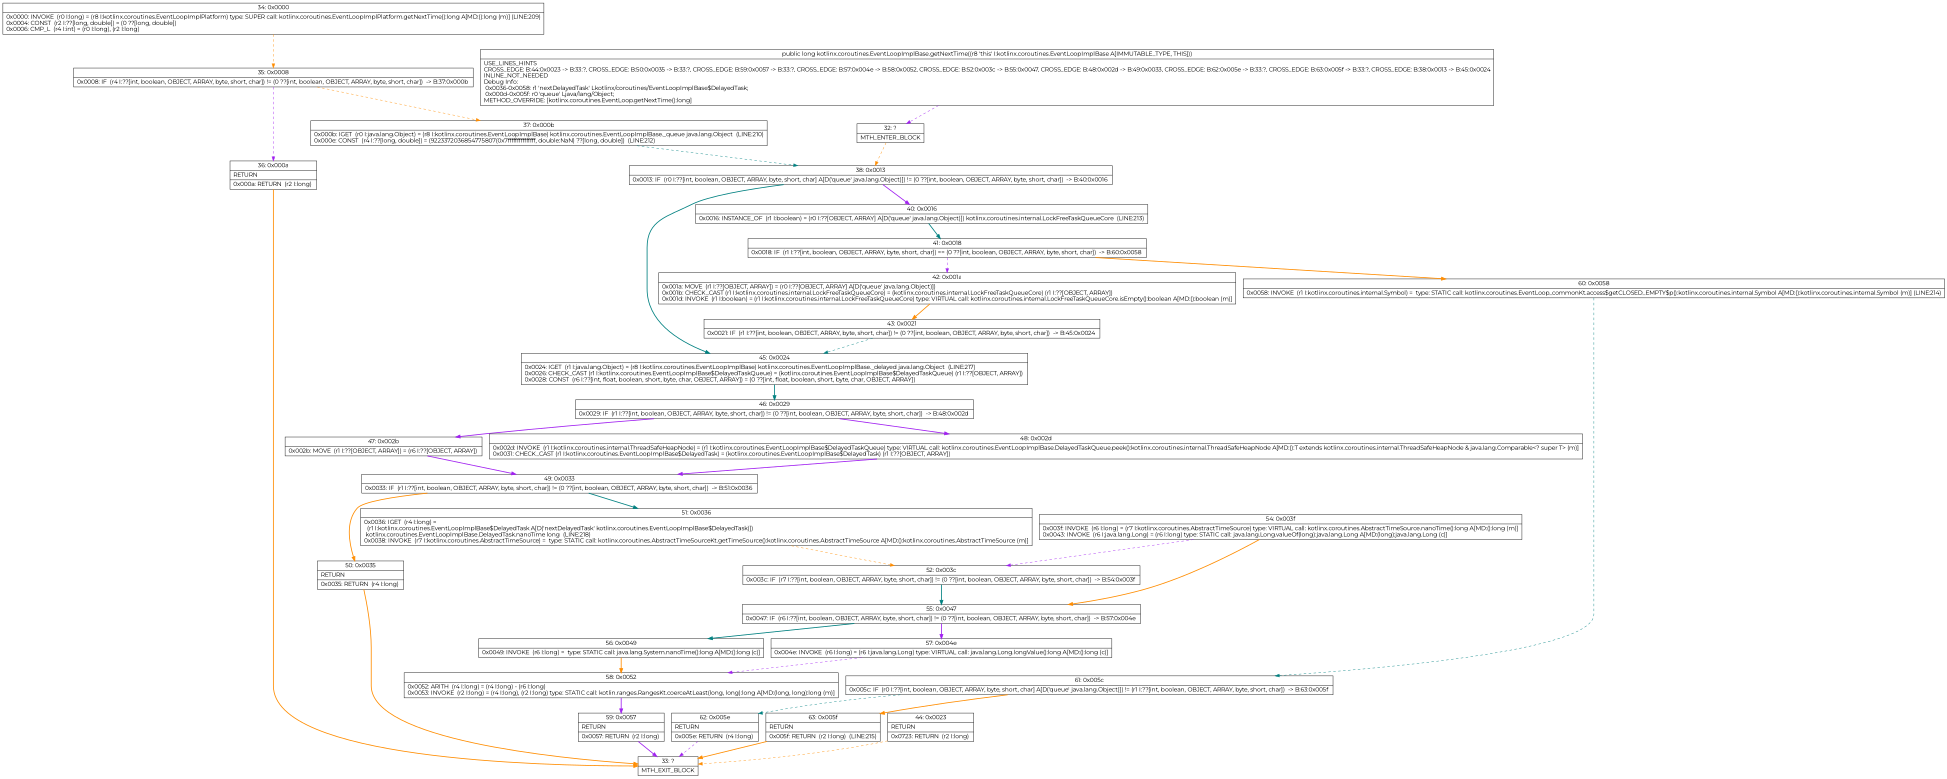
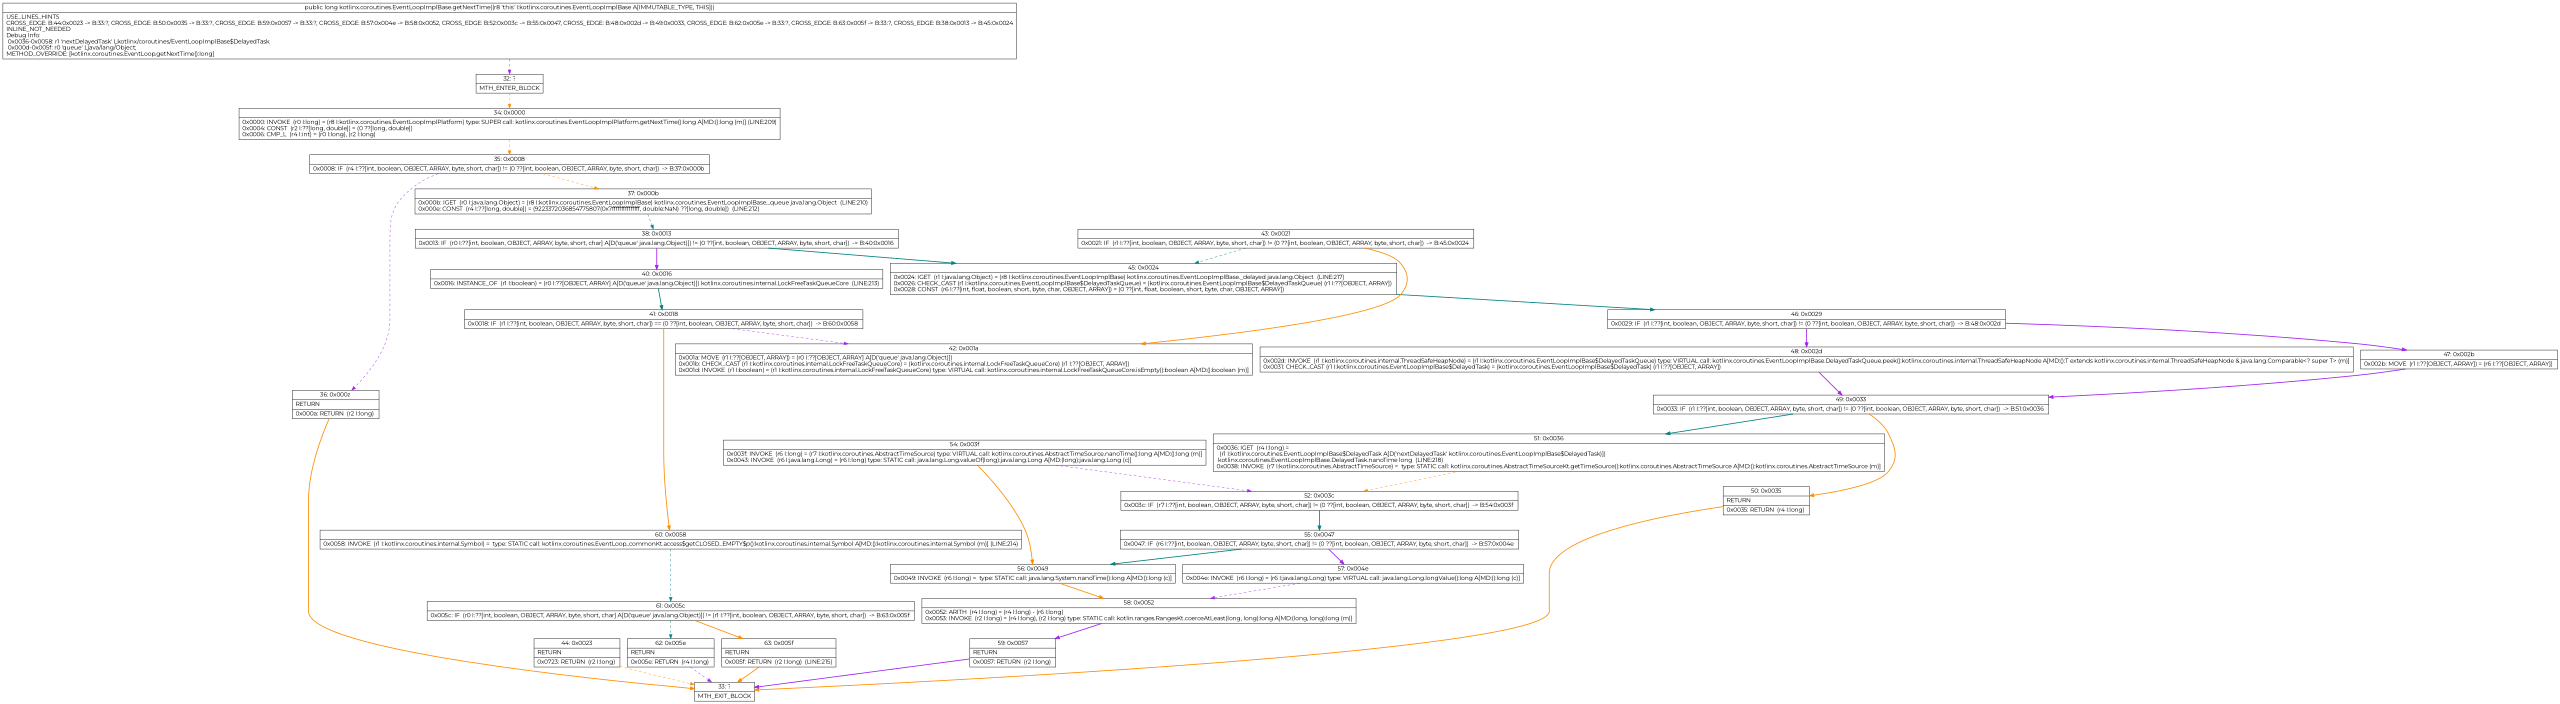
edge "32: ?" -> "38: 0x0013": now "32: ?" -> "34: 0x0000"
edge "42: 0x001a" -> "43: 0x0021": reversed
edge "54: 0x003f" -> "55: 0x0047": now "54: 0x003f" -> "56: 0x0049"
